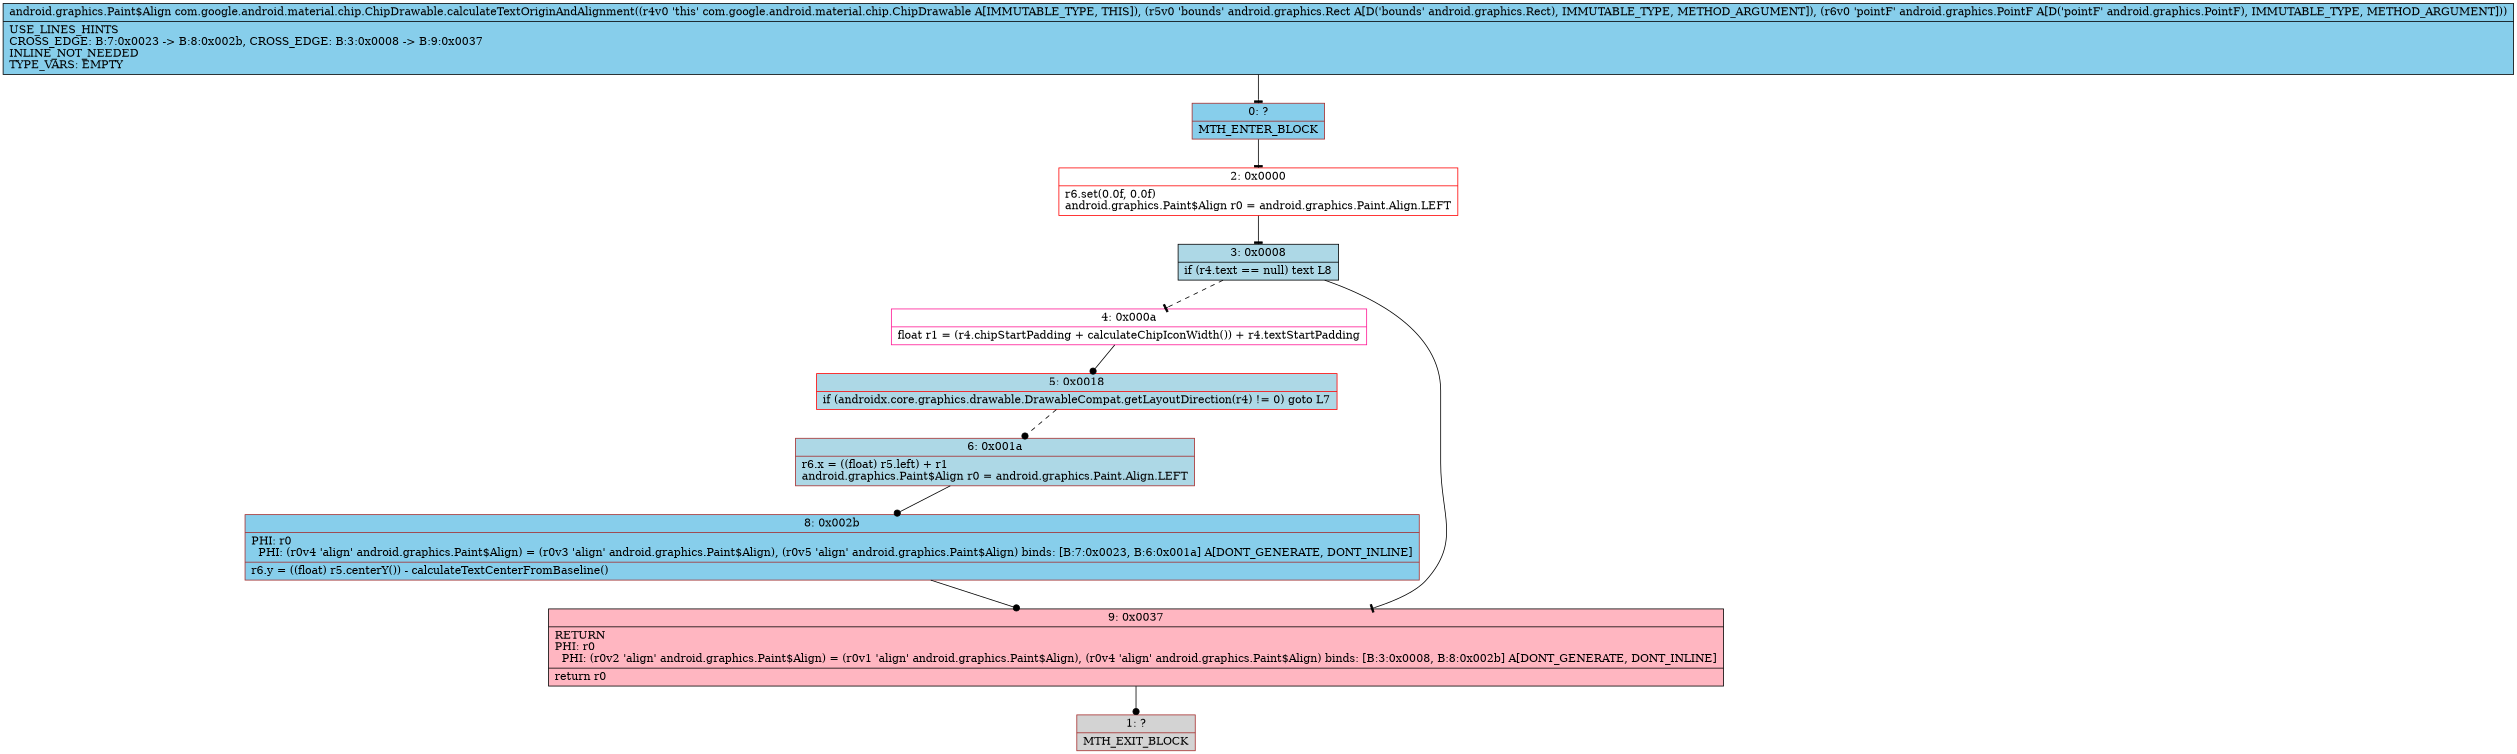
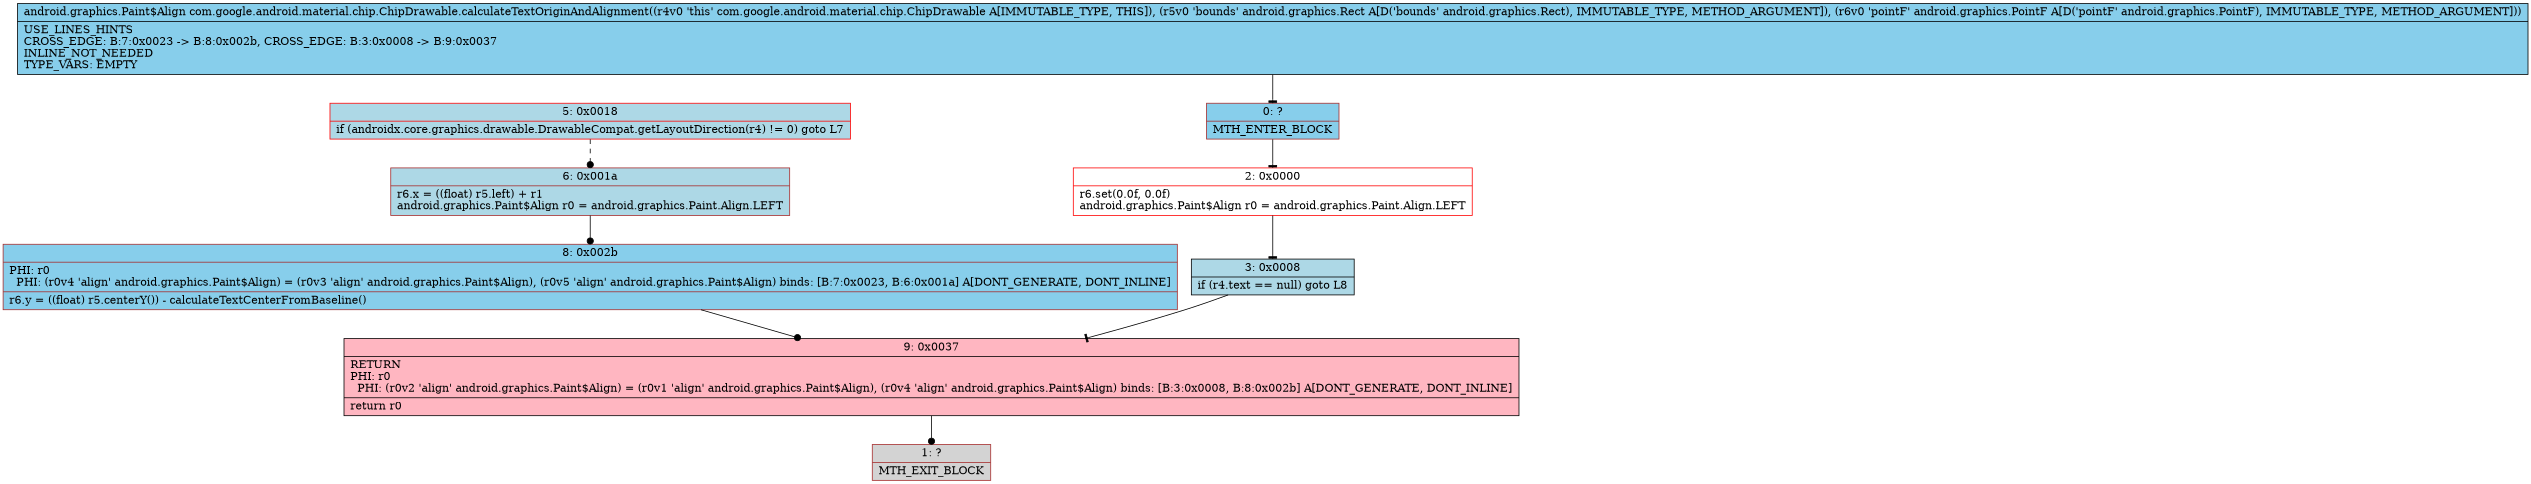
node "3: 0x0008": text "if (r4.text == null) text L8" -> "if (r4.text == null) goto L8"
node "4: 0x000a": removed
